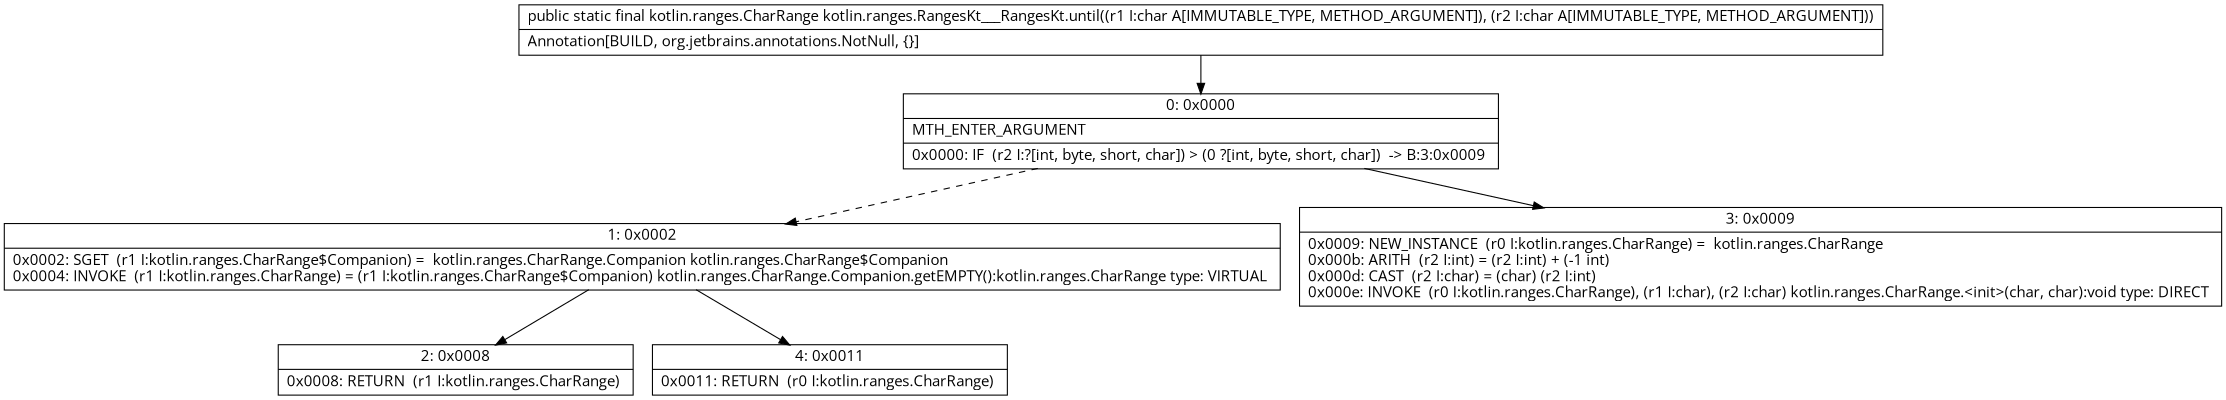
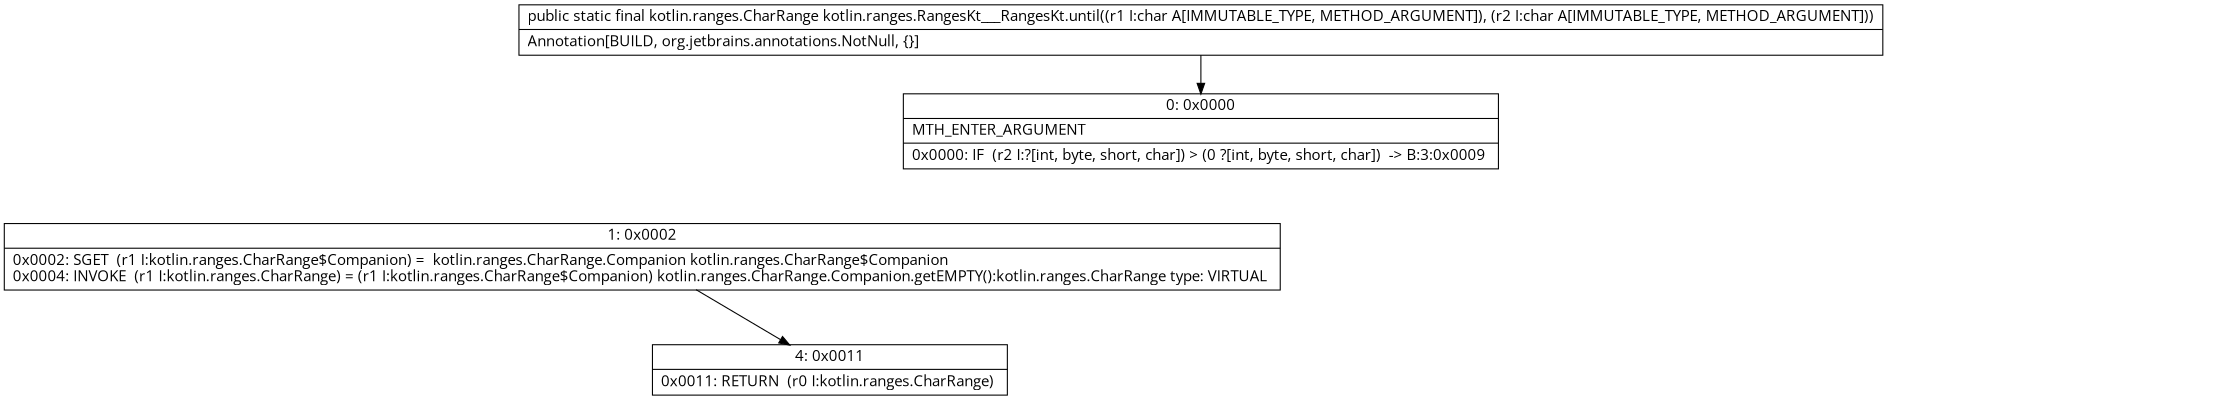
edge "0: 0x0000" -> "1: 0x0002": removed
node "3: 0x0009": removed
node "2: 0x0008": removed
